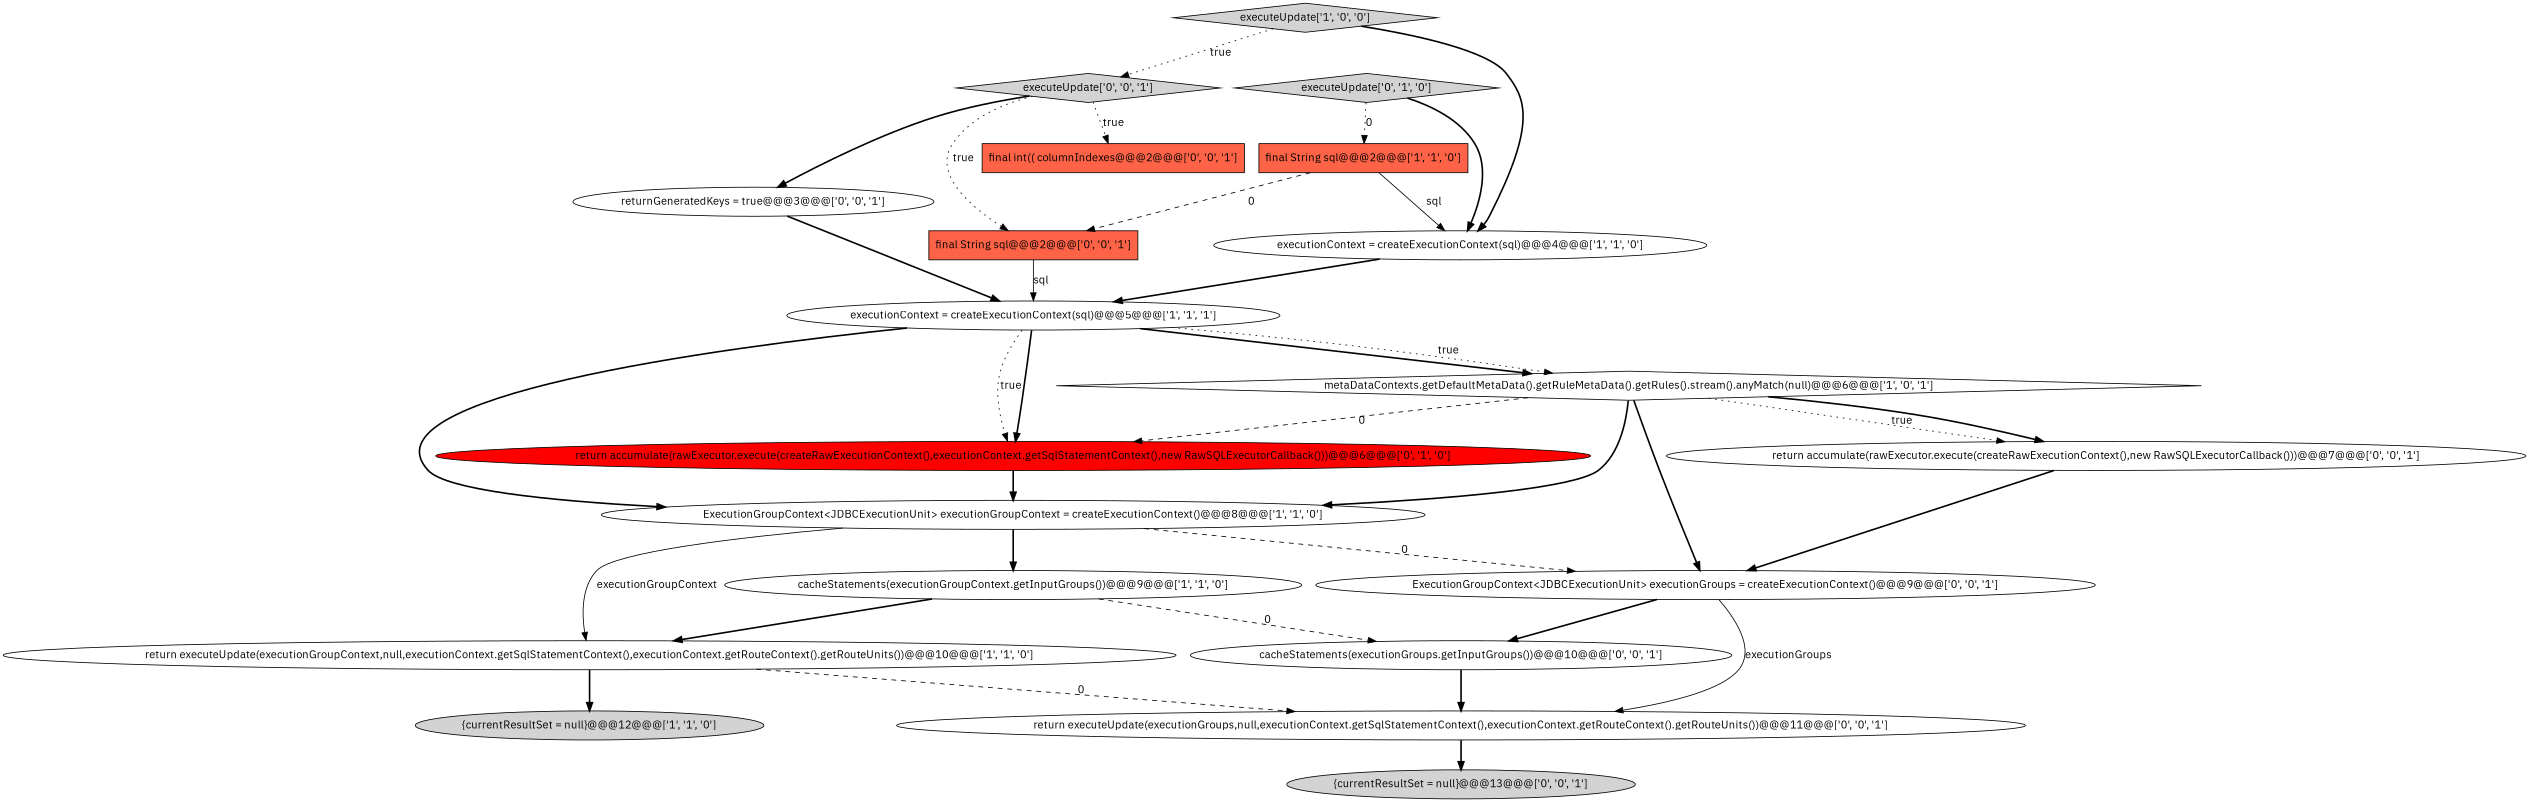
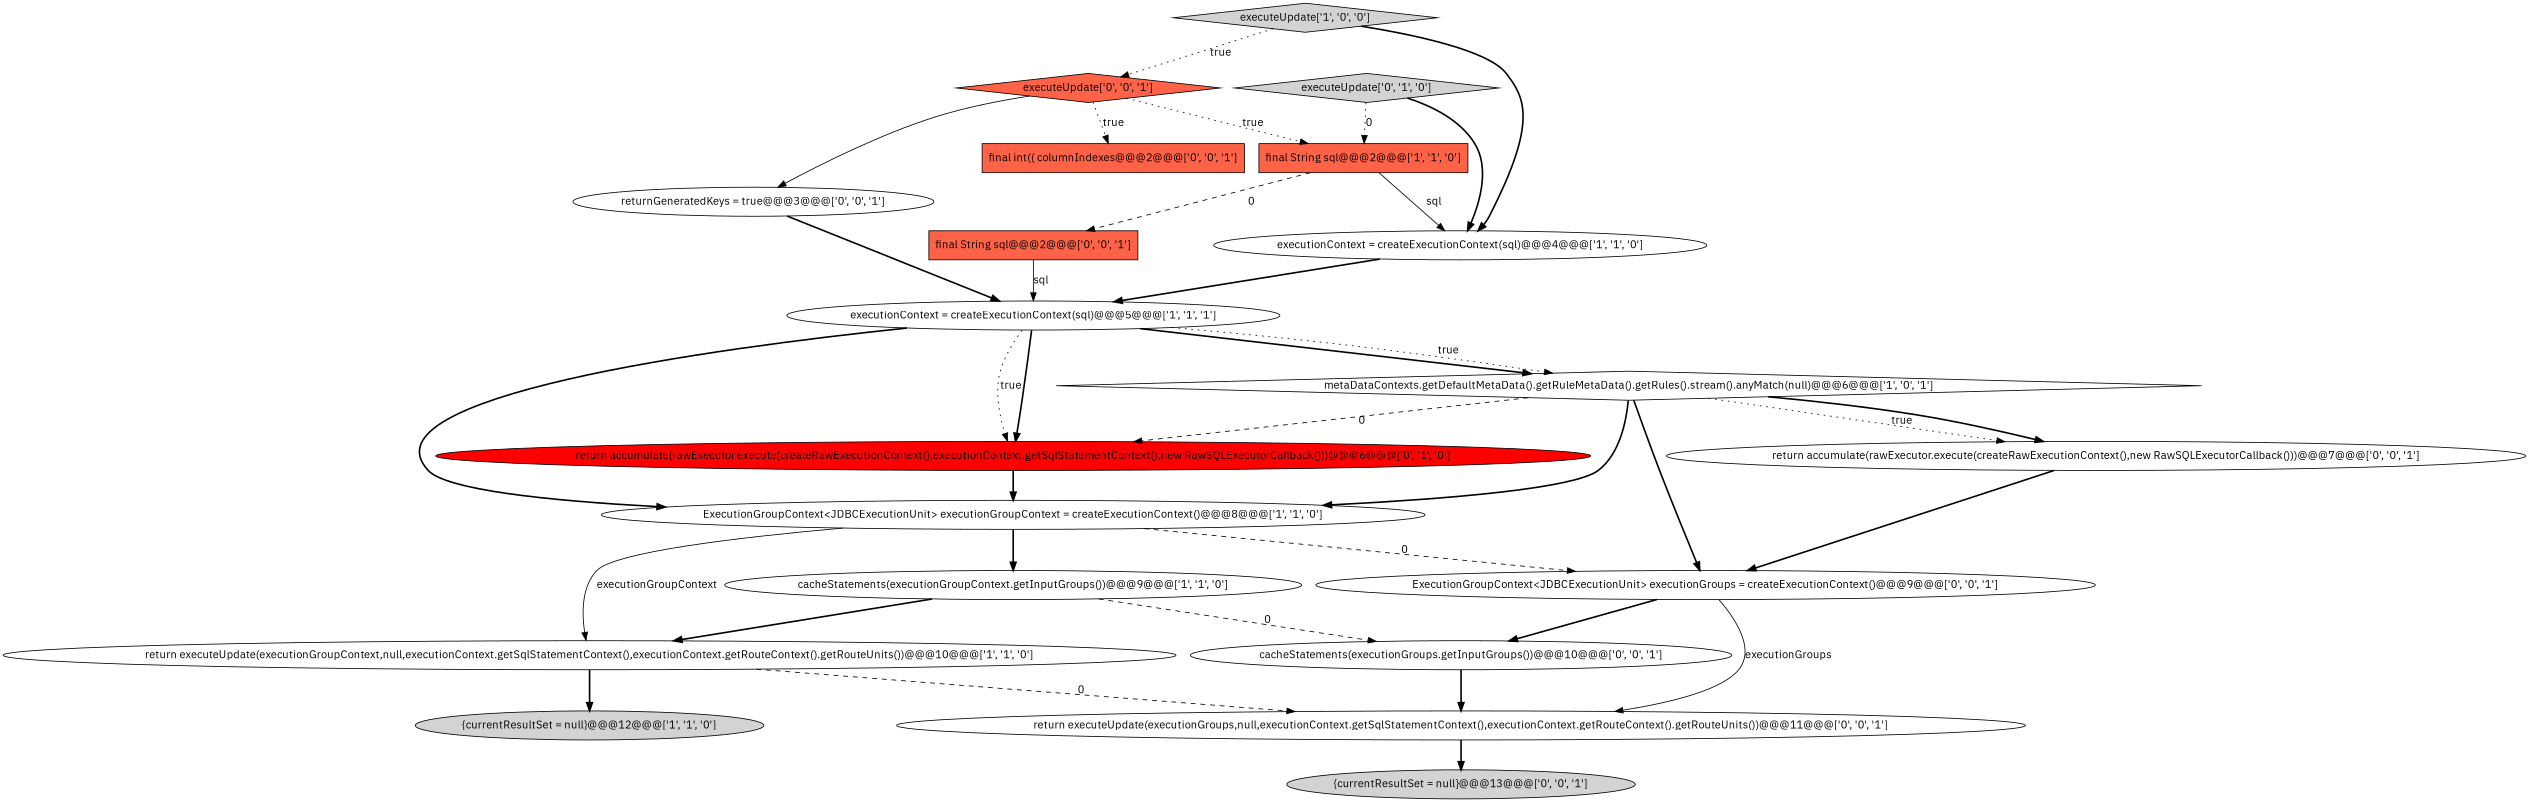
node "executeUpdate['0', '0', '1']": fillcolor lightgray -> tomato
edge "executeUpdate['0', '0', '1']" -> "returnGeneratedKeys = true@@@3@@@['0', '0', '1']": style bold -> solid
edge "executeUpdate['0', '0', '1']" -> "final String sql@@@2@@@['0', '0', '1']": now "executeUpdate['0', '0', '1']" -> "final String sql@@@2@@@['1', '1', '0']"
